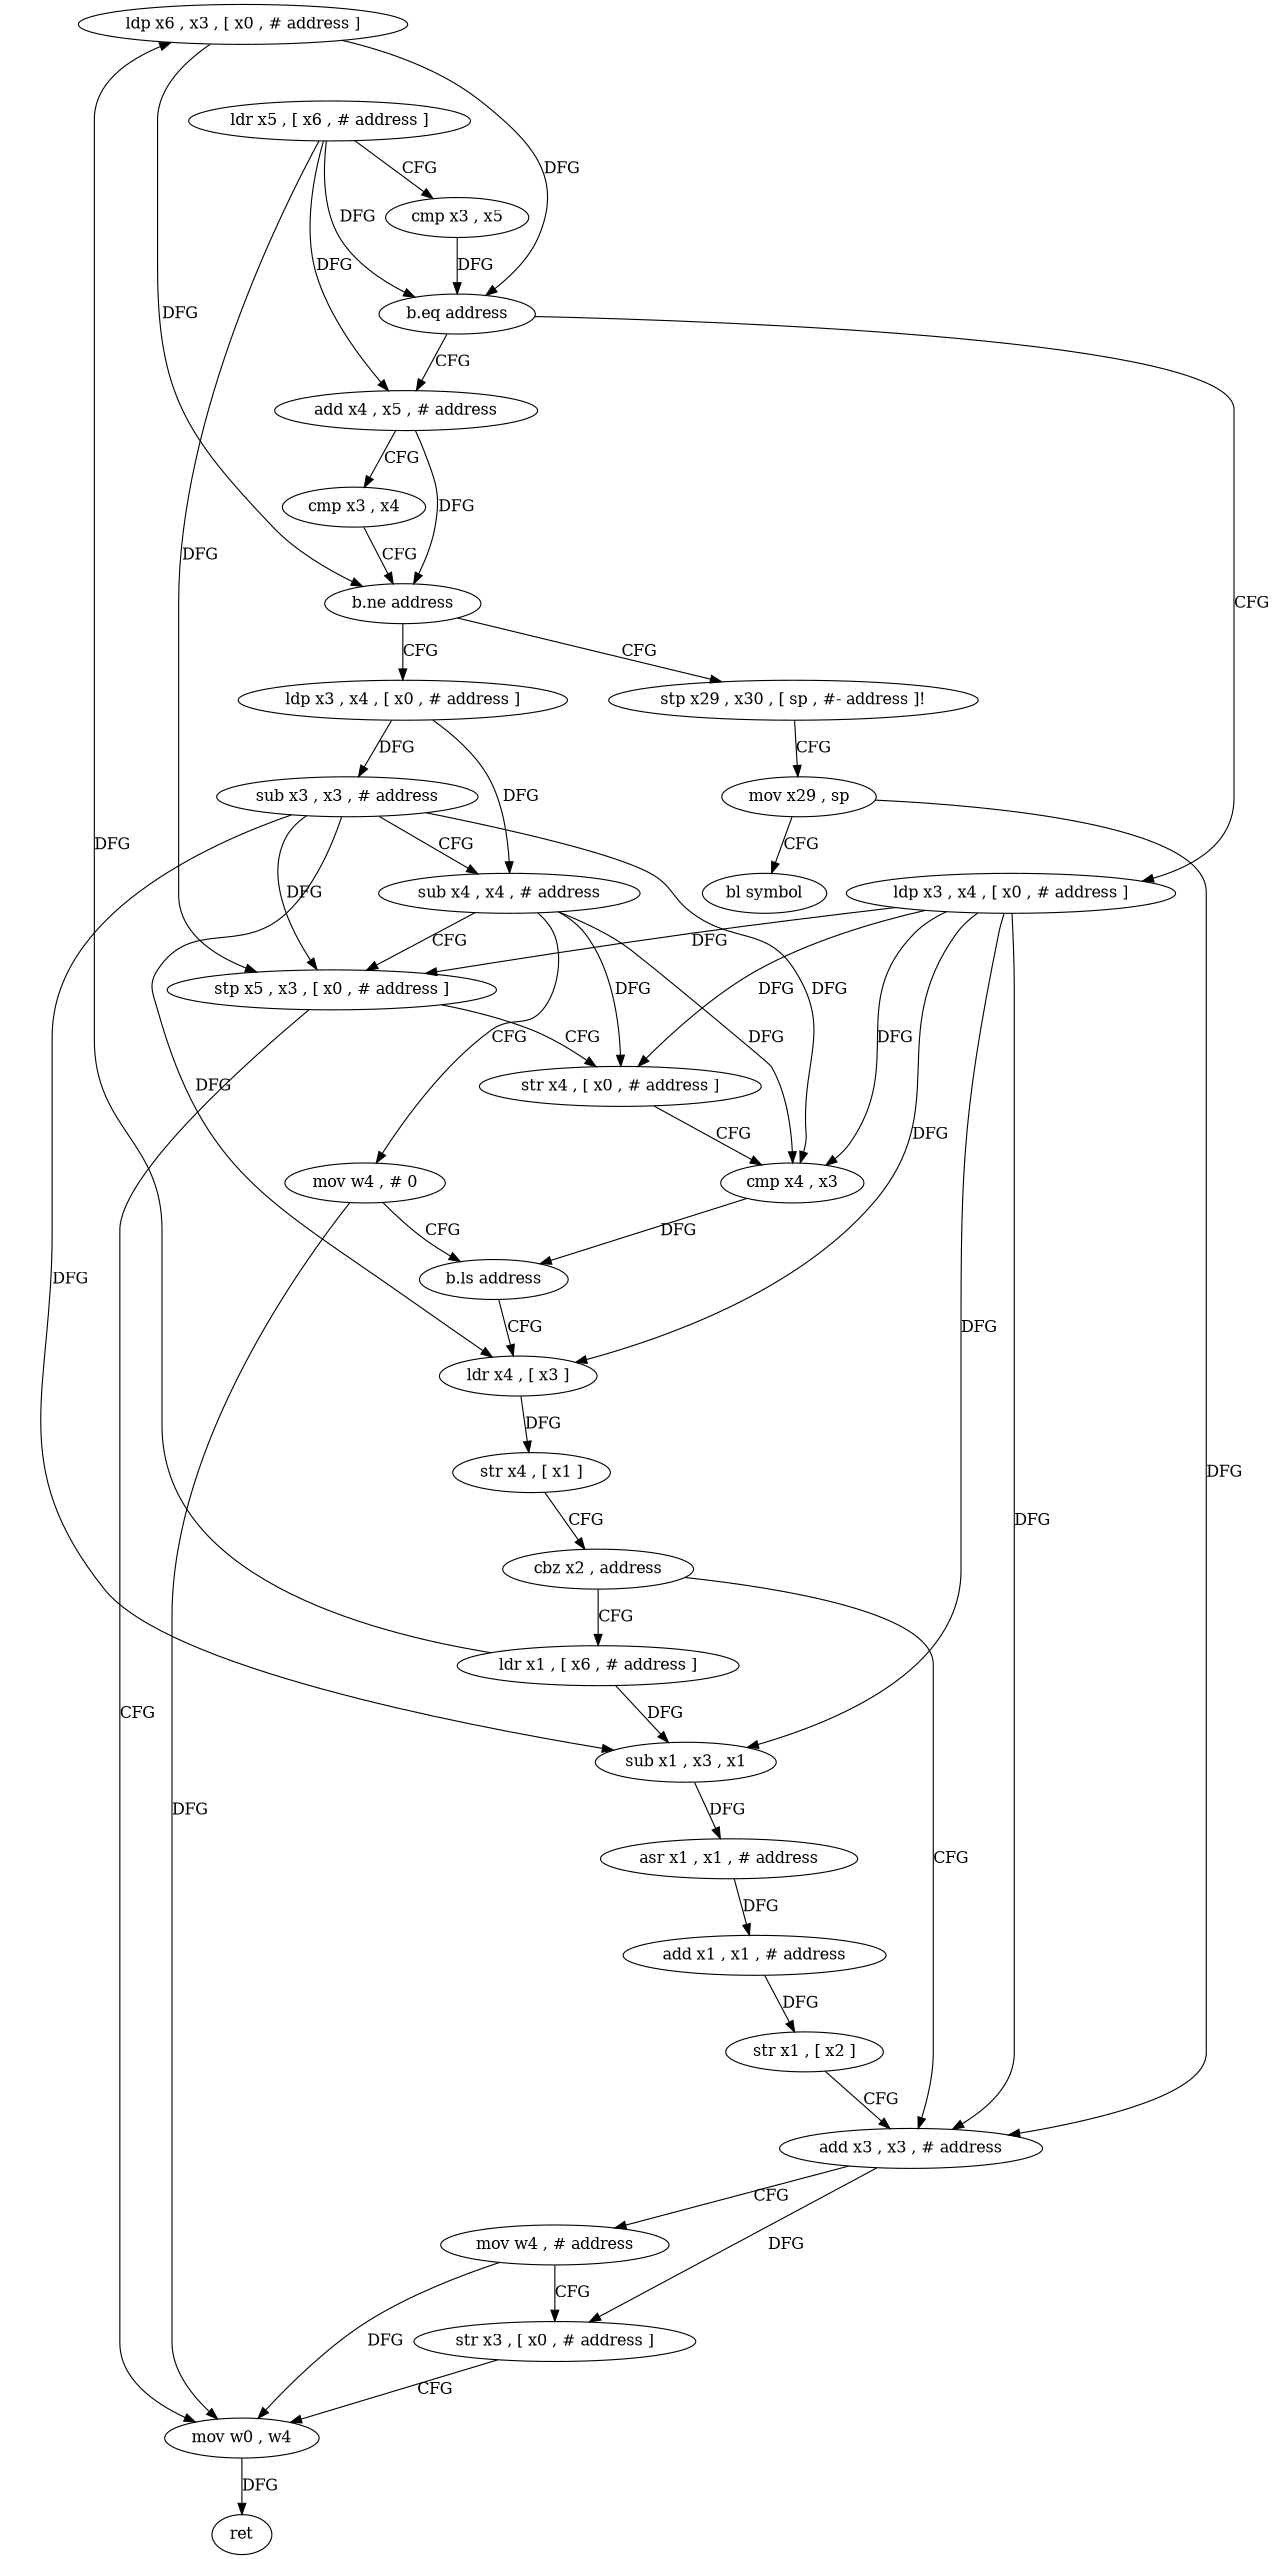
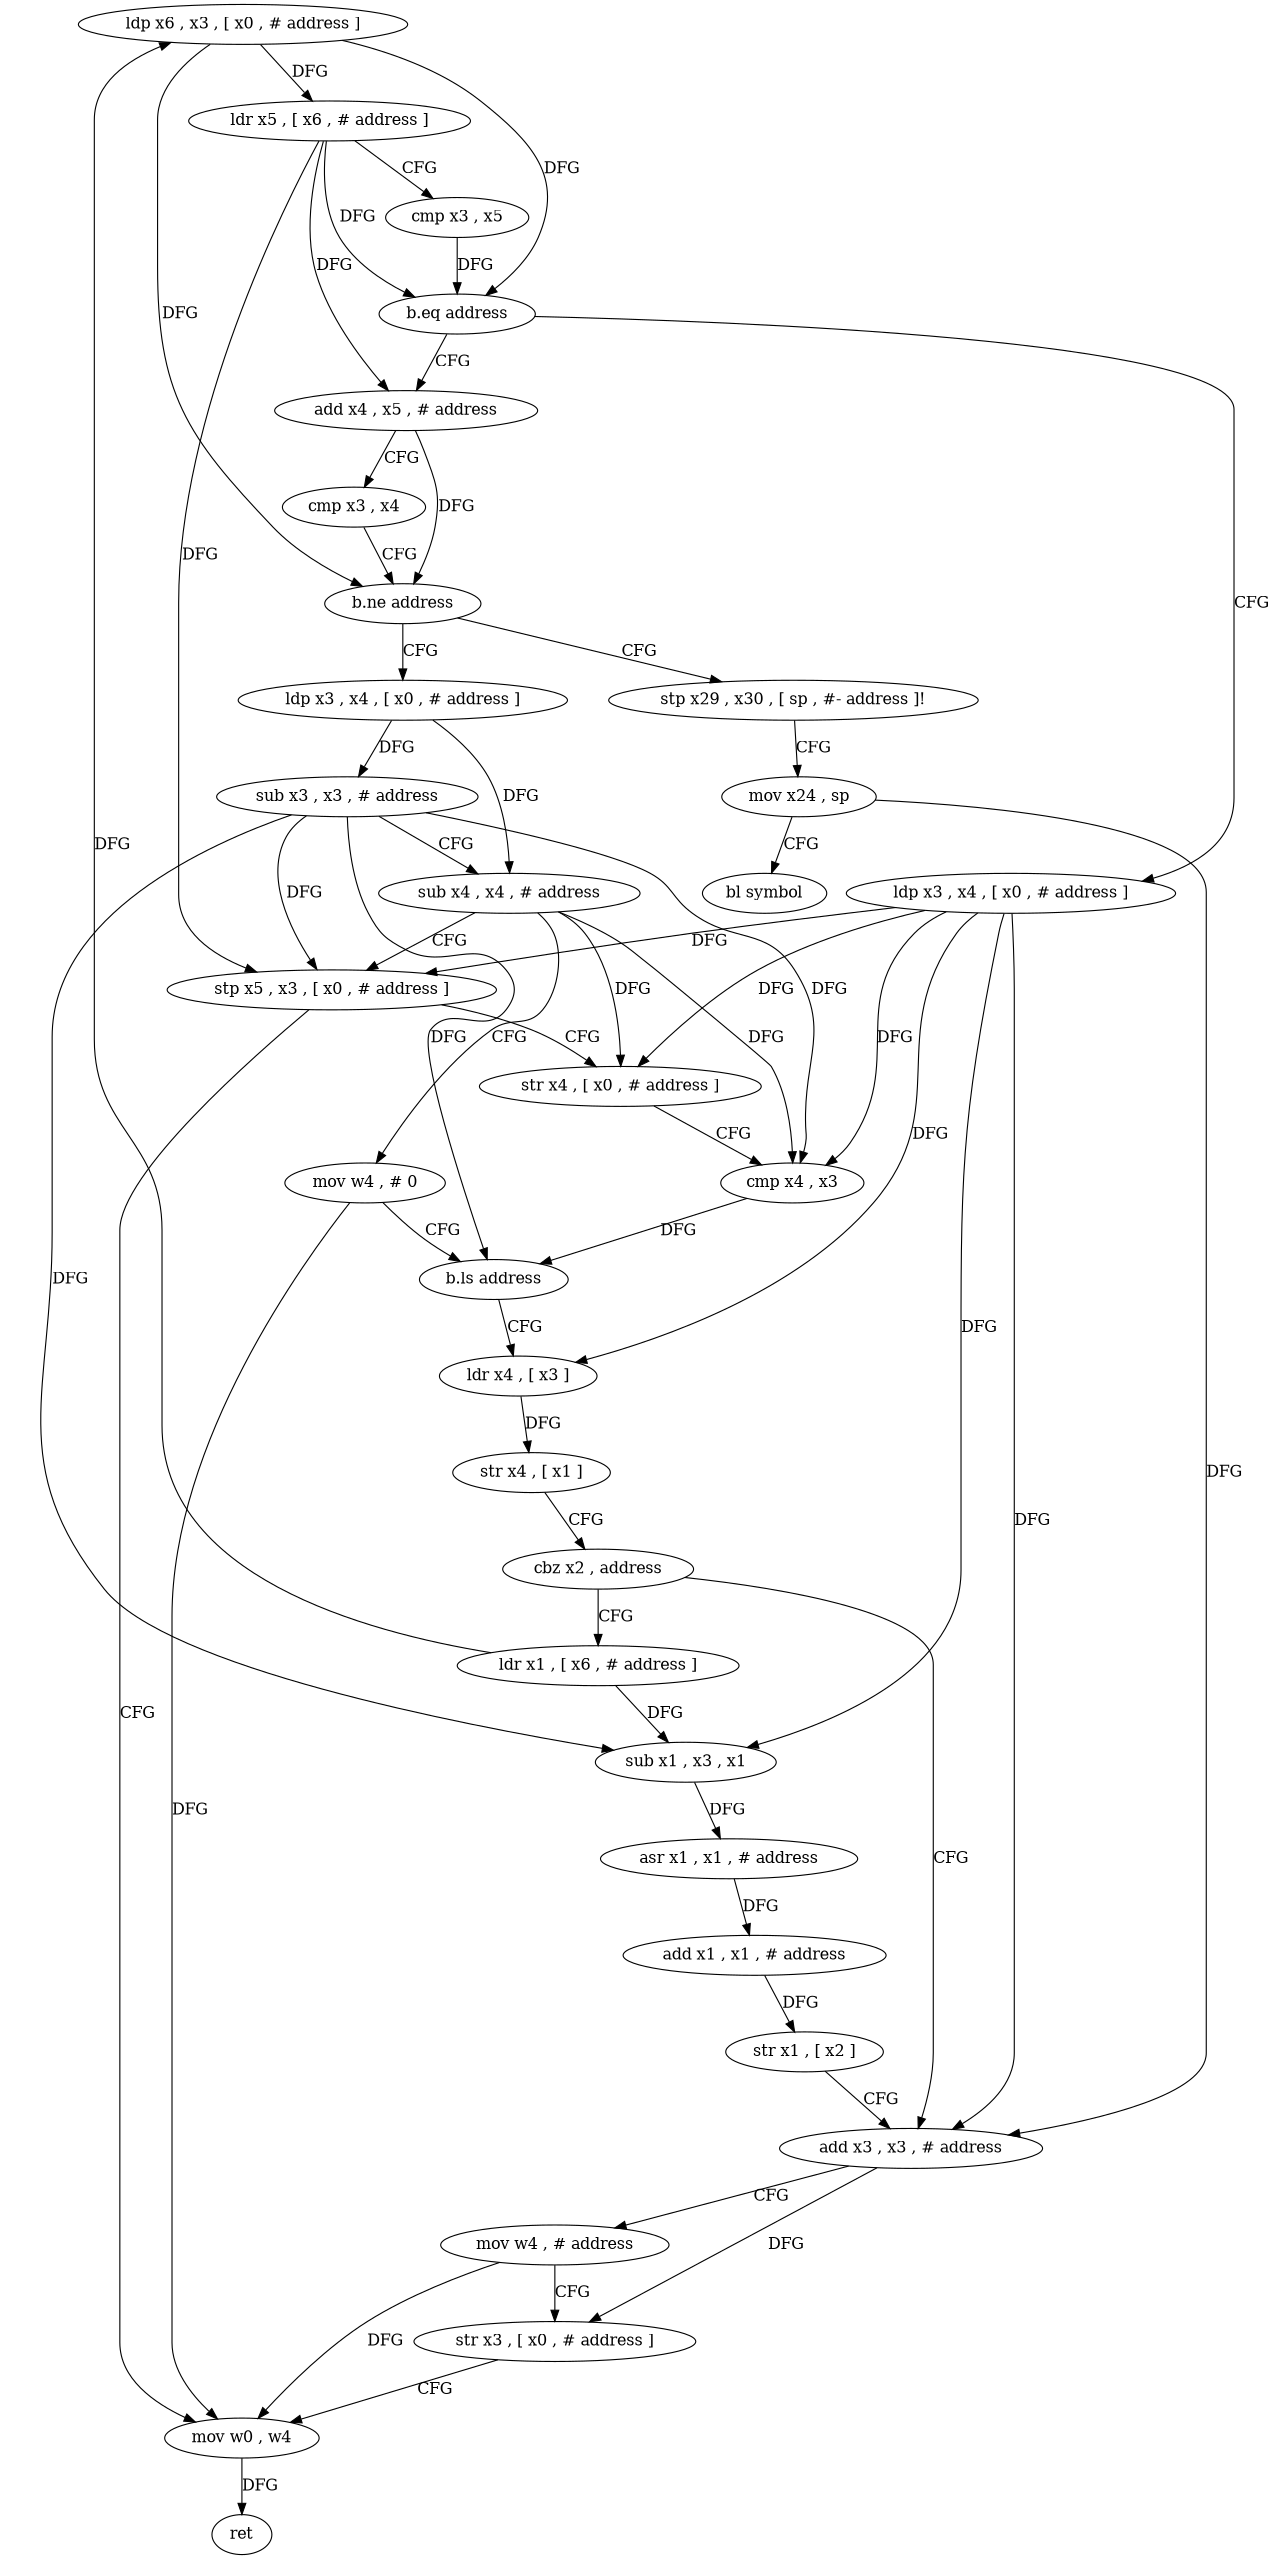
edge "ldp x6 , x3 , [ x0 , # address ]" -> "ldr x5 , [ x6 , # address ]": added, label "DFG"
node "mov x29 , sp": label "mov x29 , sp" -> "mov x24 , sp"
edge "sub x3 , x3 , # address" -> "ldr x4 , [ x3 ]": now "sub x3 , x3 , # address" -> "b.ls address"
